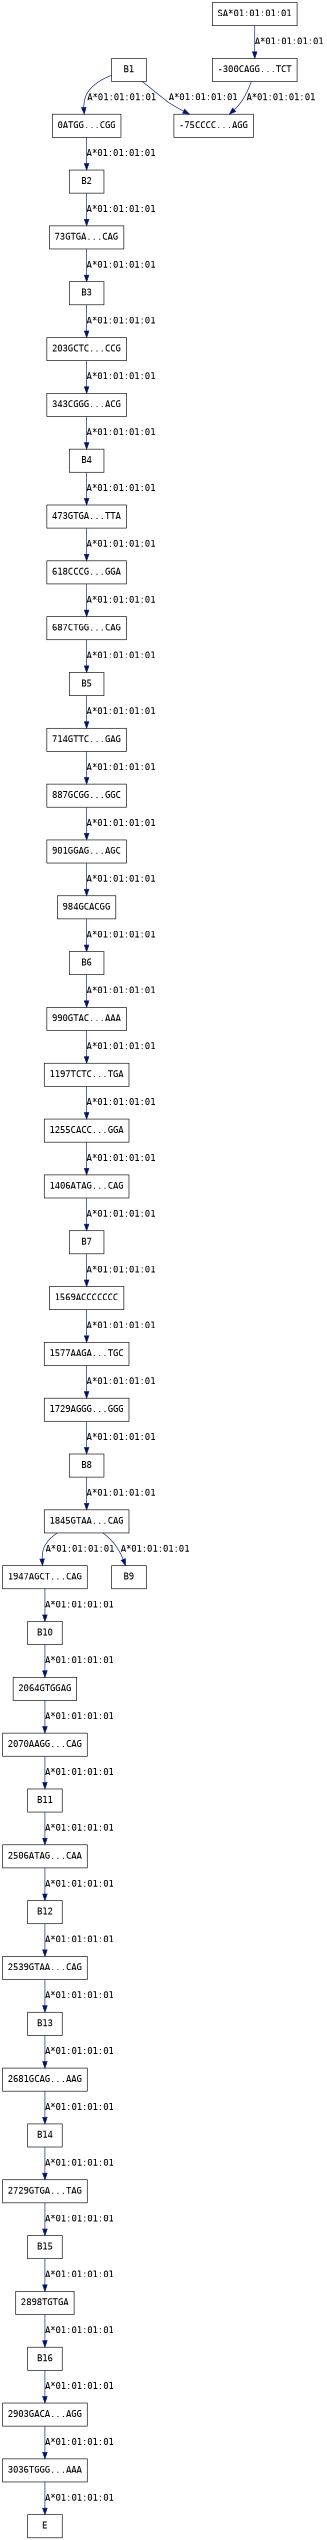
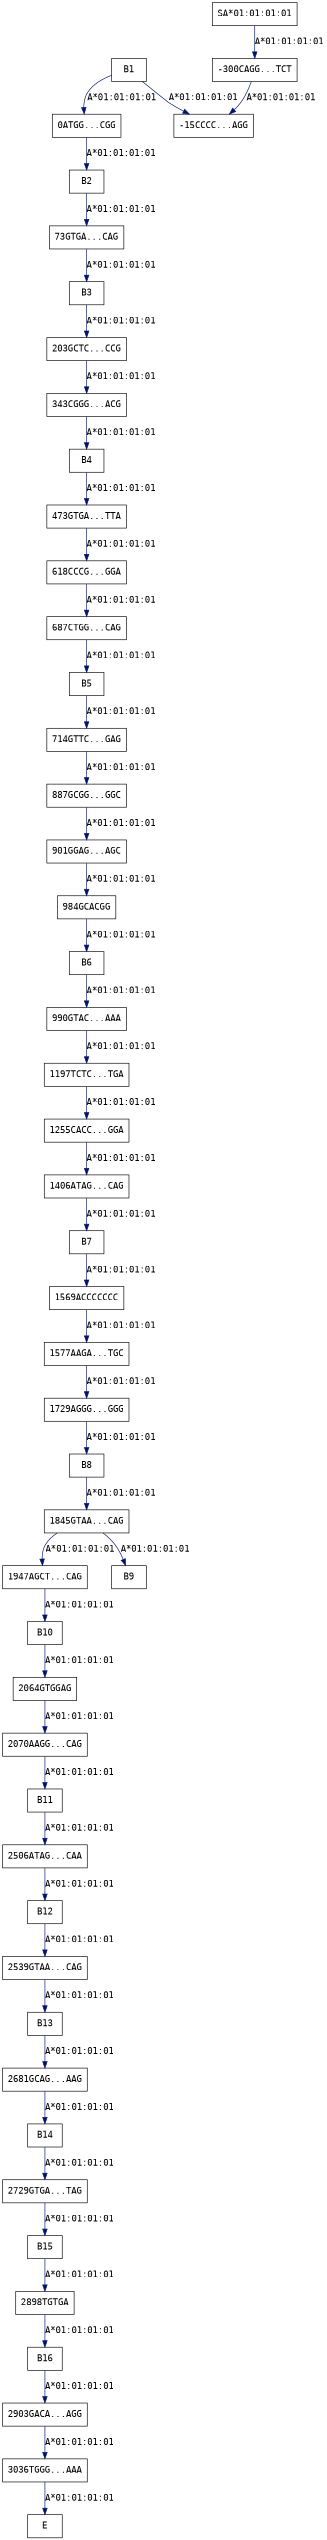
node "-75CCCC...AGG": label "-75CCCC...AGG" -> "-15CCCC...AGG"
